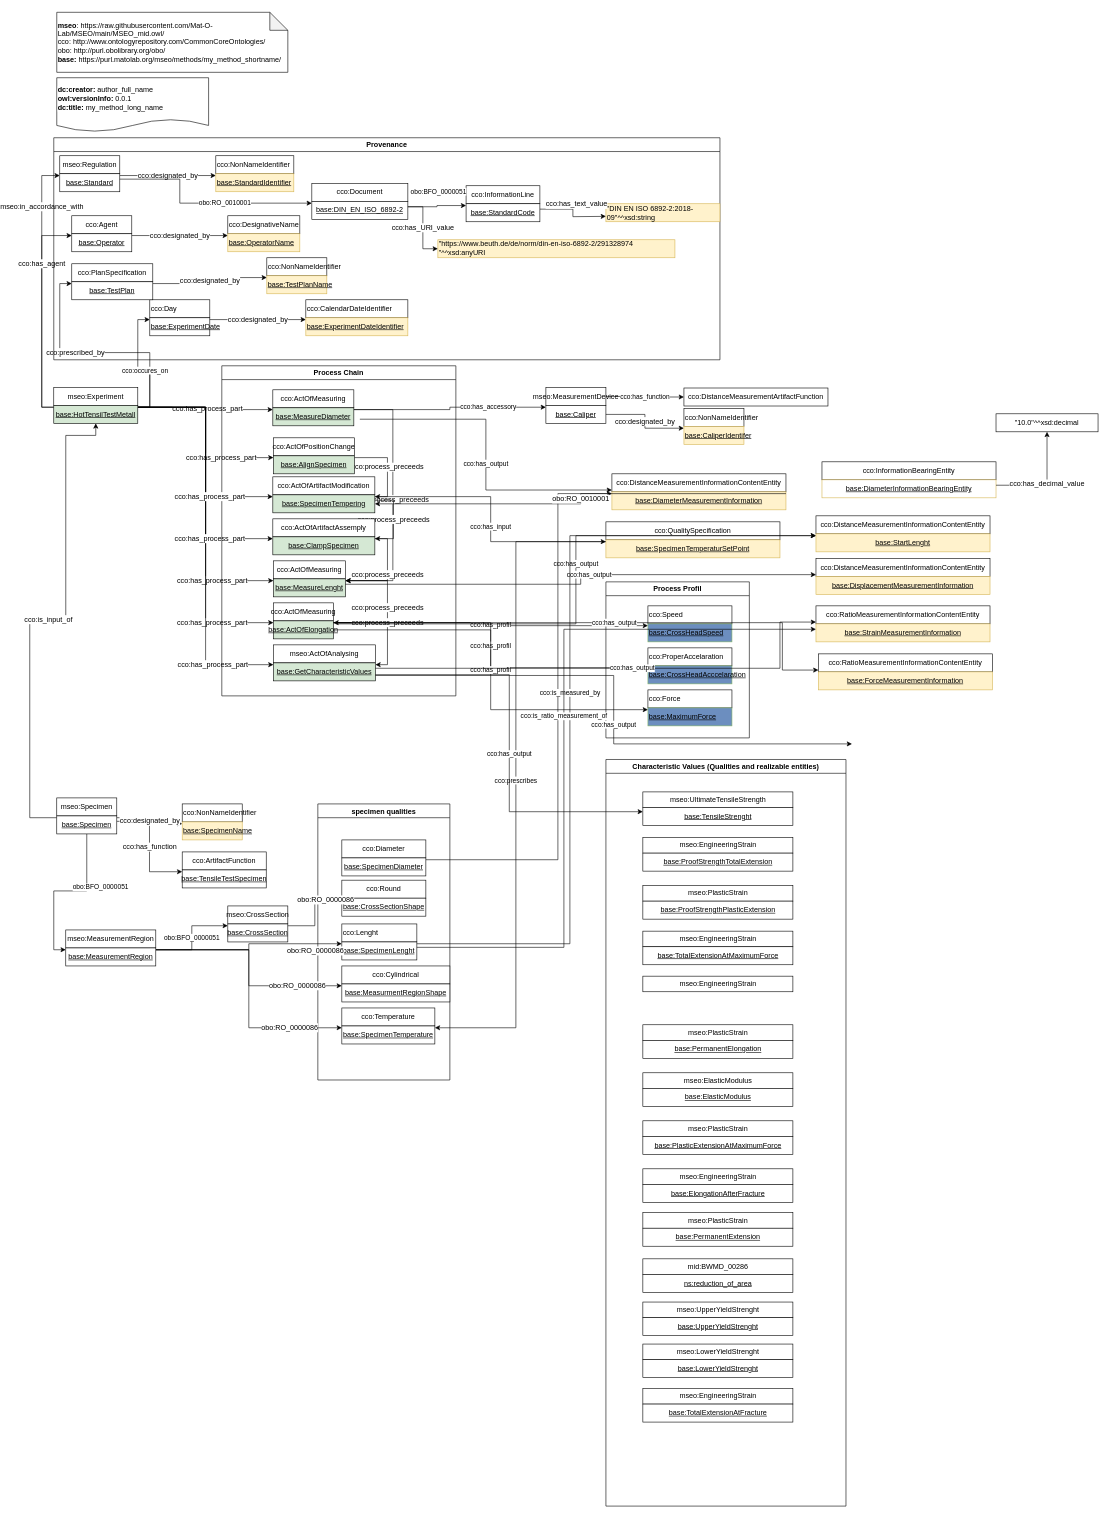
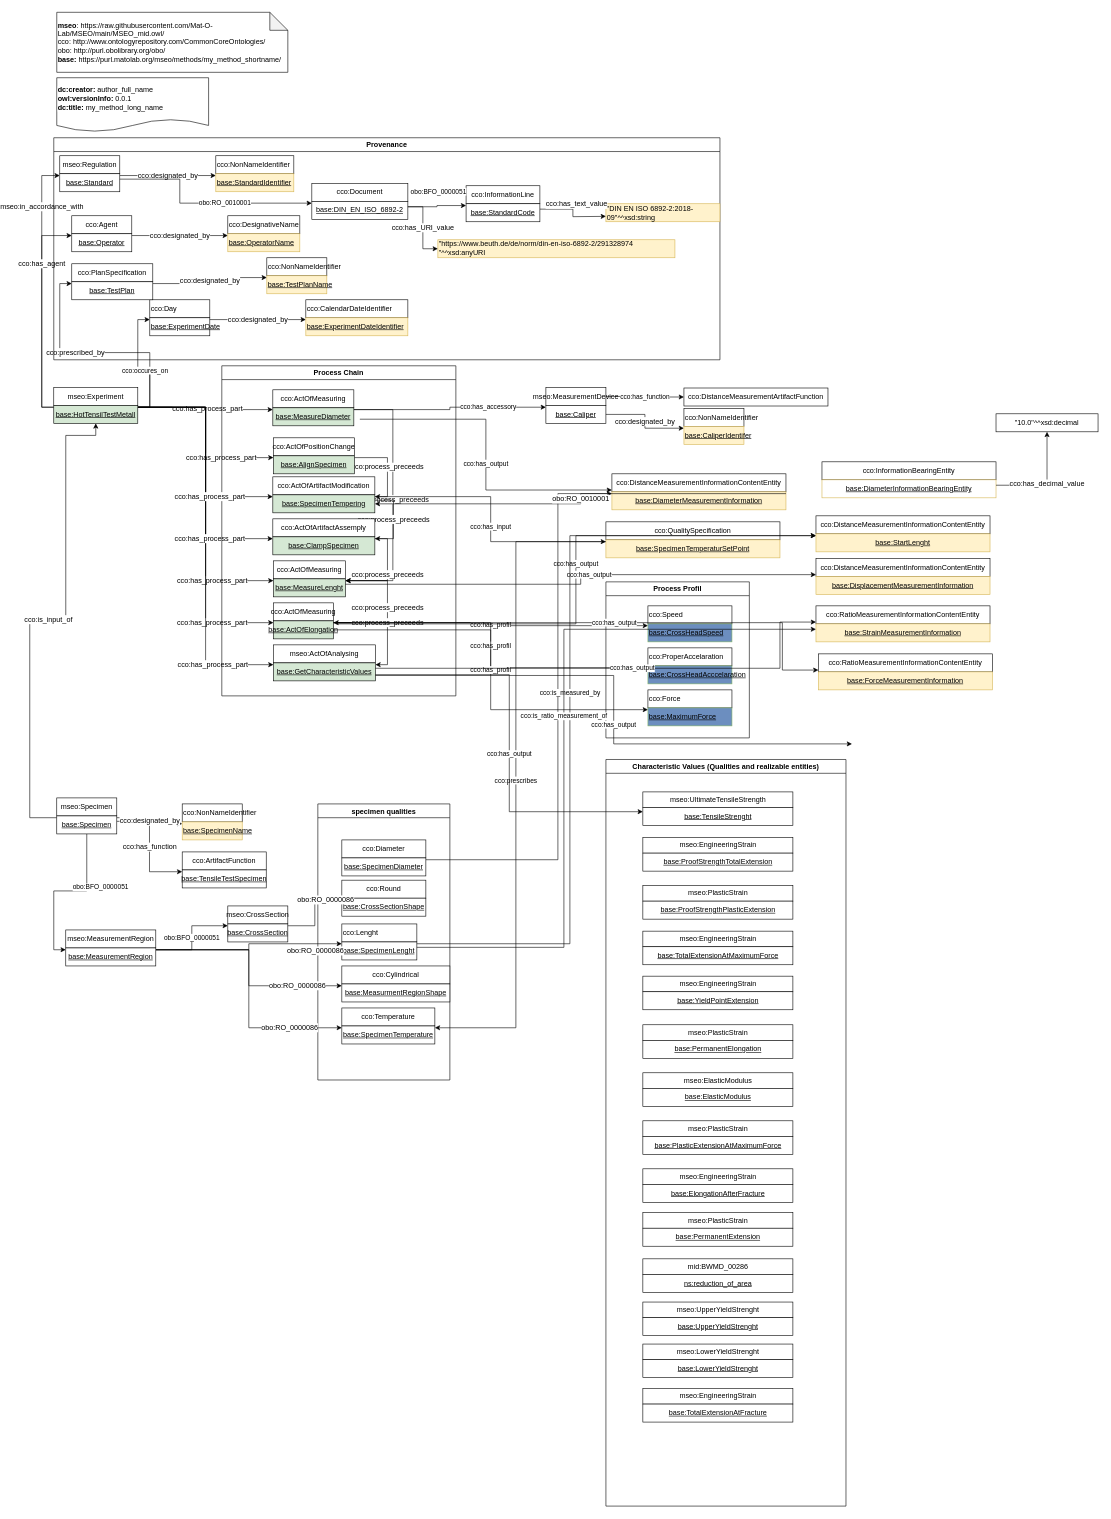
node "base:YieldPointExtension": added
